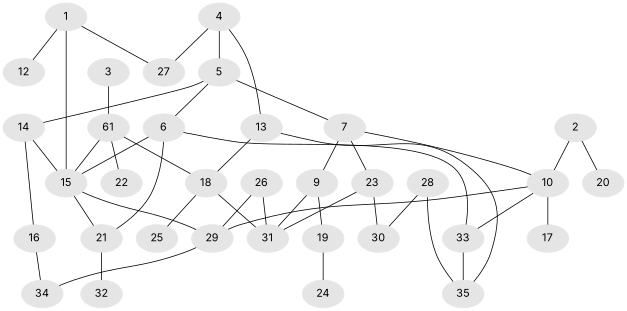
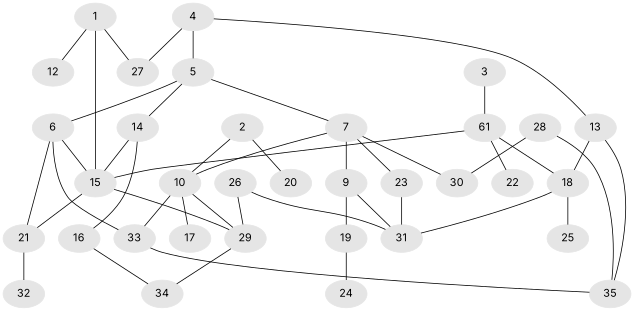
edge "23" -- "30": now "7" -- "30"
